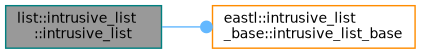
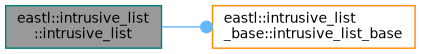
node "list::intrusive_list ::intrusive_list": label "list::intrusive_list ::intrusive_list" -> "eastl::intrusive_list ::intrusive_list"
